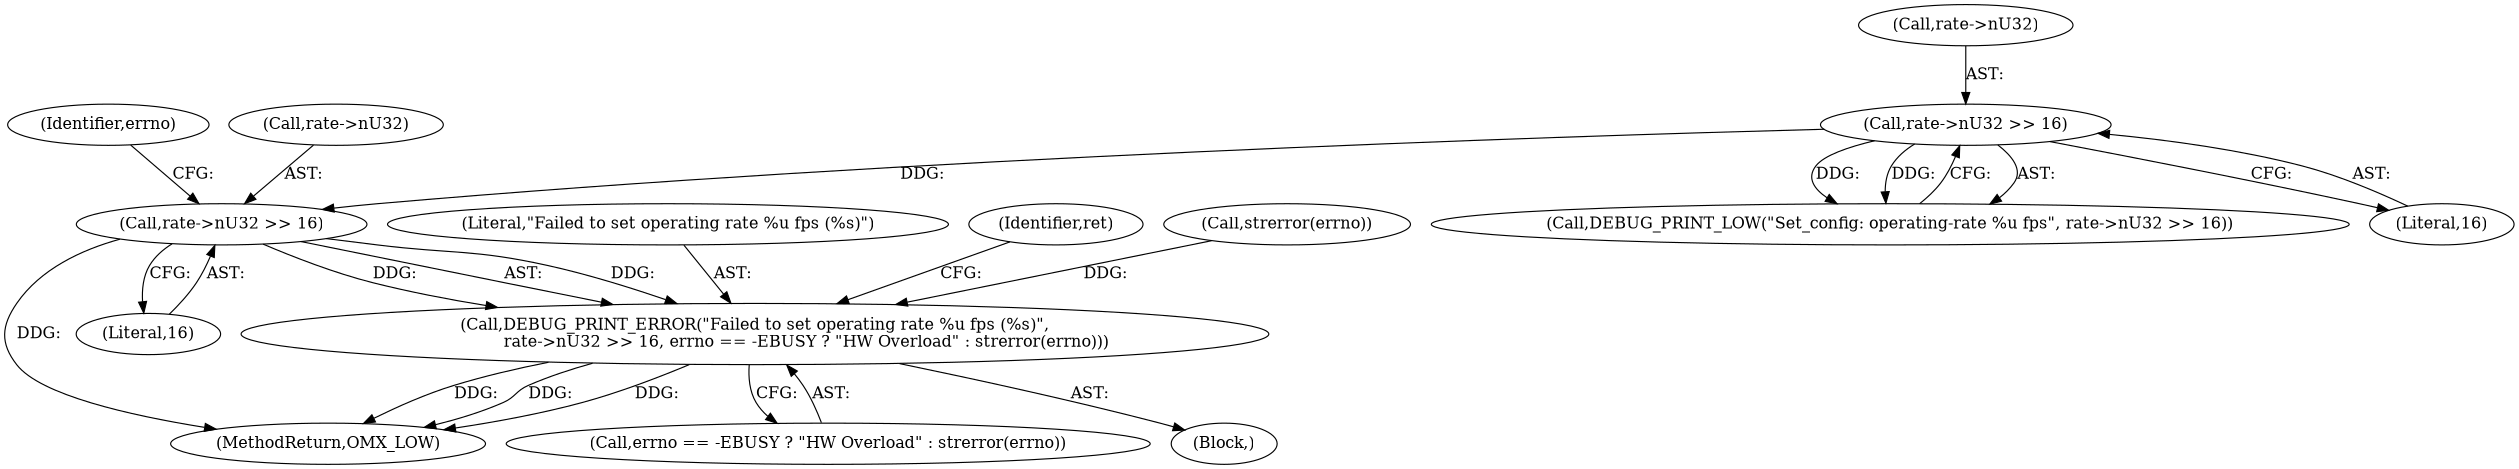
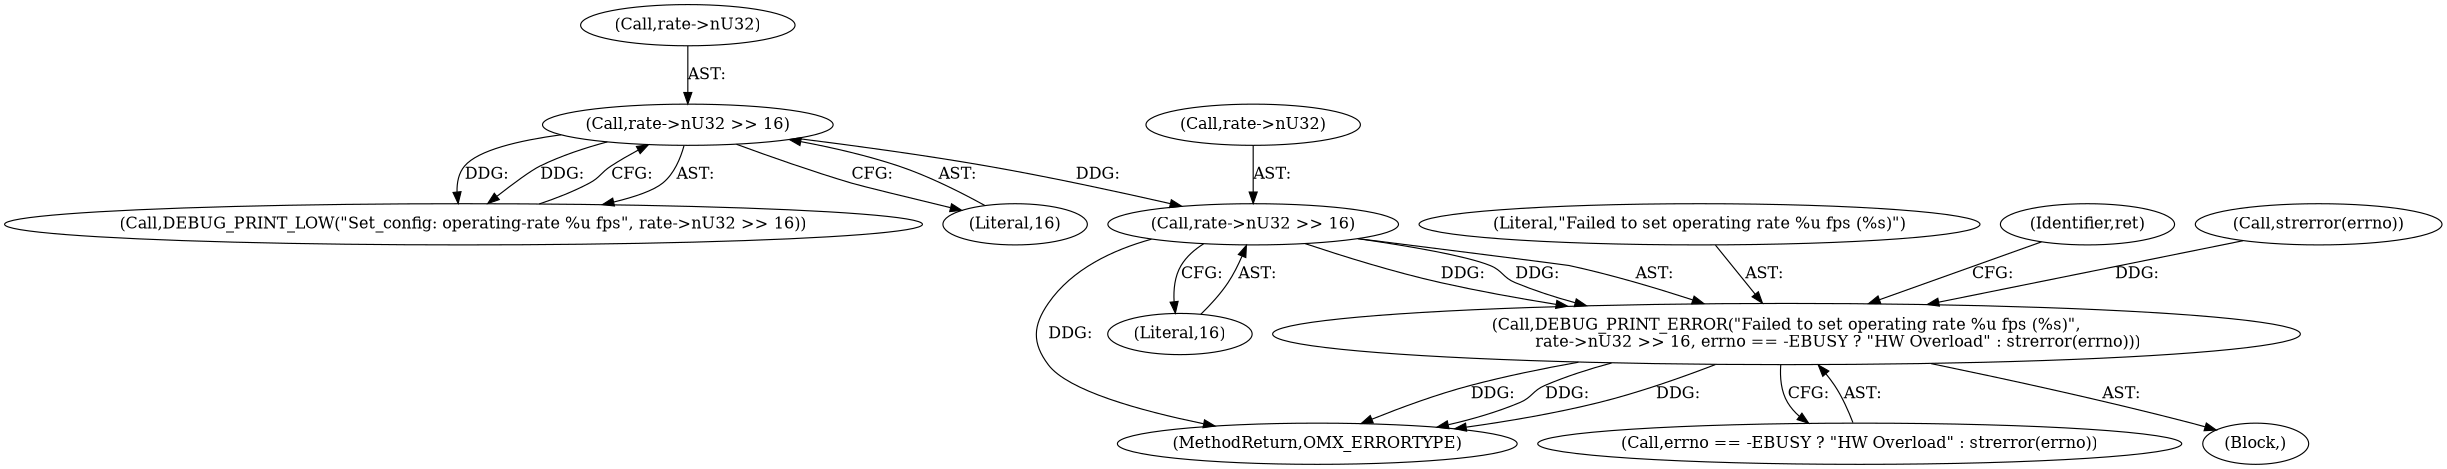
node "(Identifier,errno)": removed
node "(MethodReturn,OMX_LOW)": label "(MethodReturn,OMX_LOW)" -> "(MethodReturn,OMX_ERRORTYPE)"
